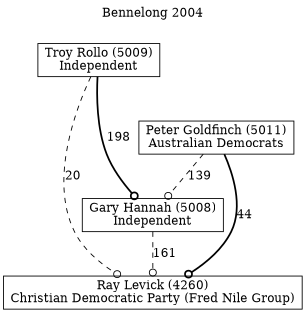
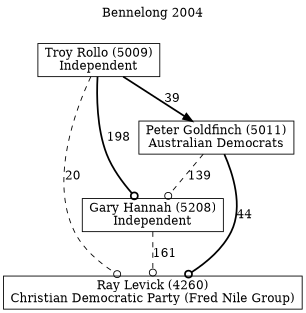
edge "Troy Rollo (5009) Independent" -> "Peter Goldfinch (5011) Australian Democrats": added, label "39"
node "Gary Hannah (5008) Independent": label "Gary Hannah (5008) Independent" -> "Gary Hannah (5208) Independent"
